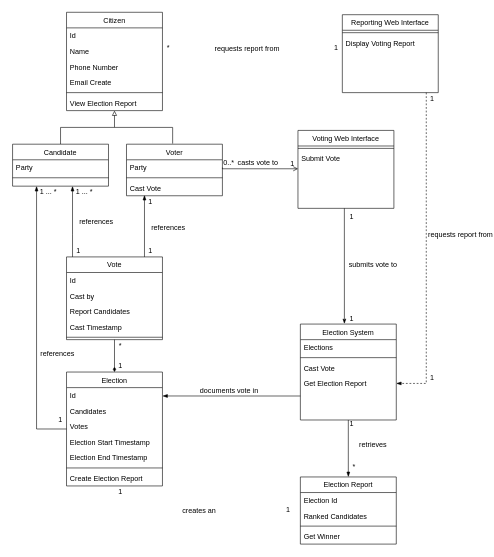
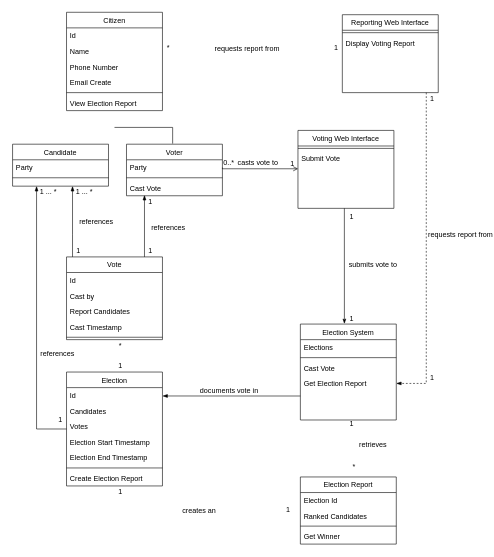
edge "Candidate" -> "Citizen": removed
edge "Vote" -> "Election": removed
edge "Election System" -> "Election Report": removed
